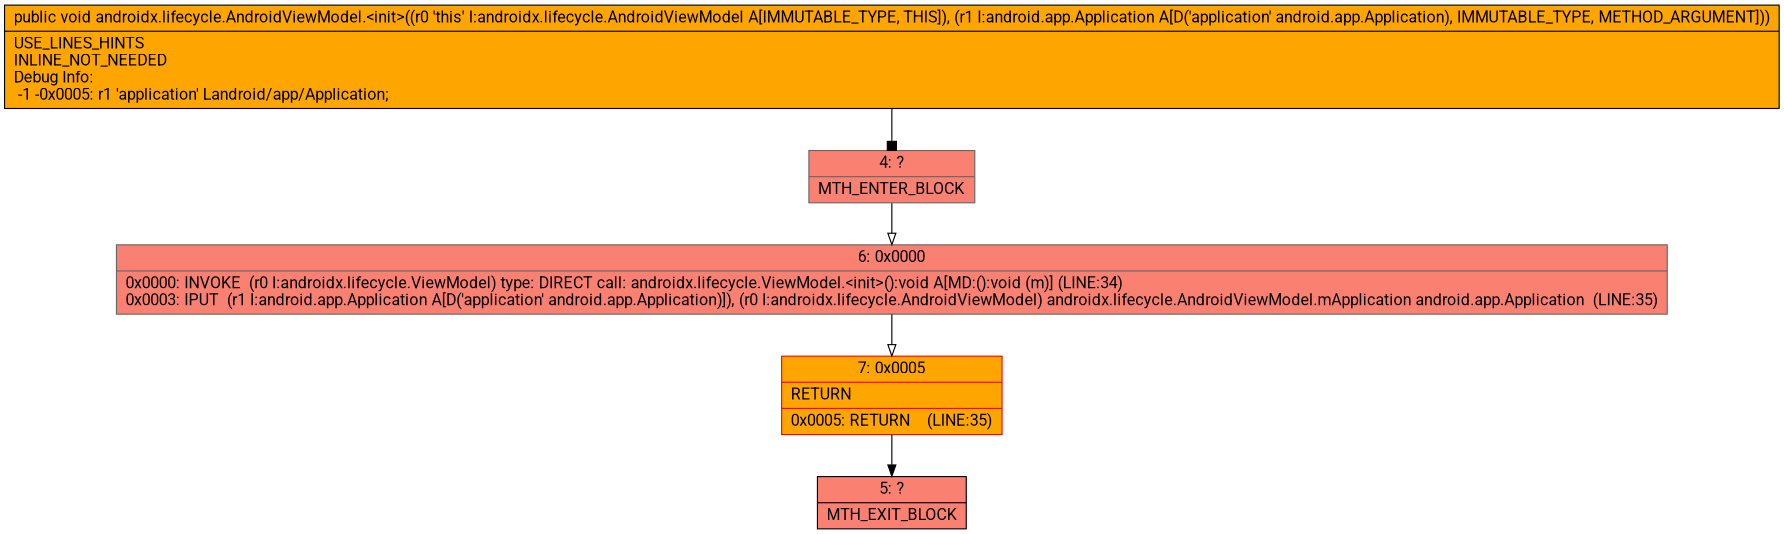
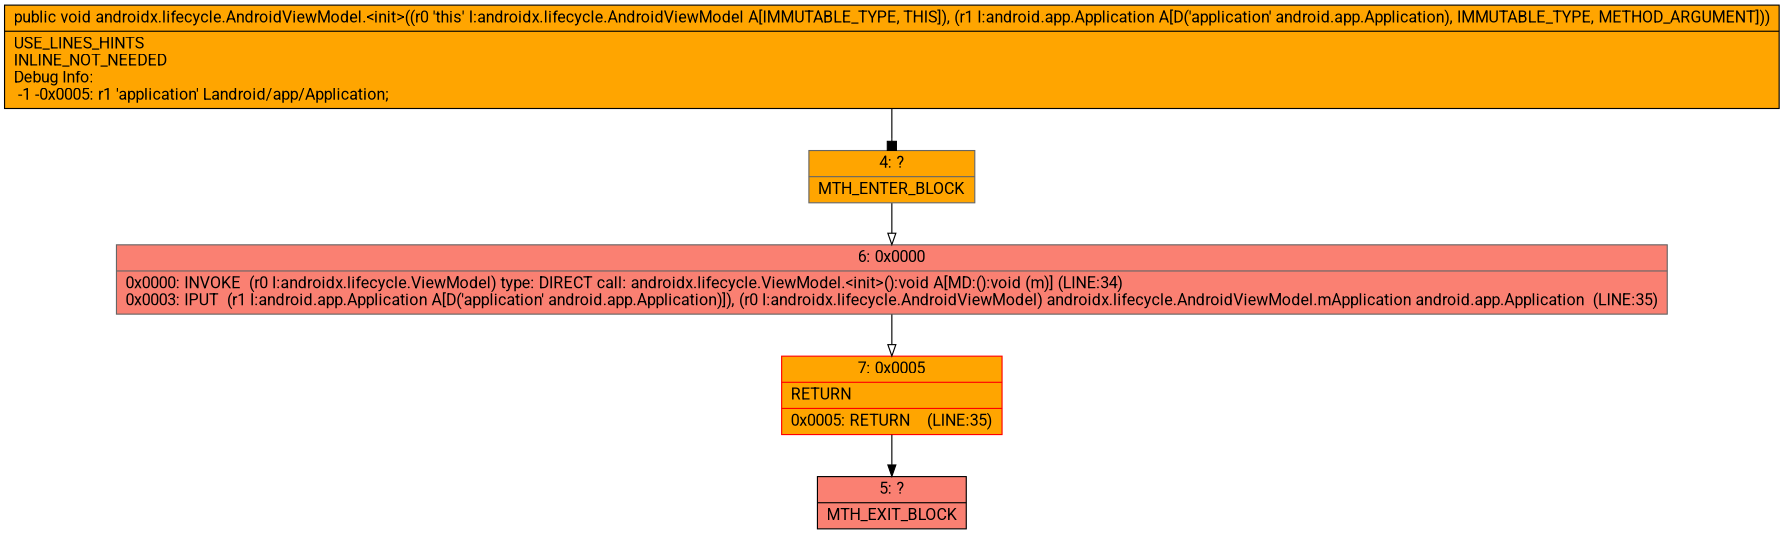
node "4: ?": fillcolor salmon -> orange
